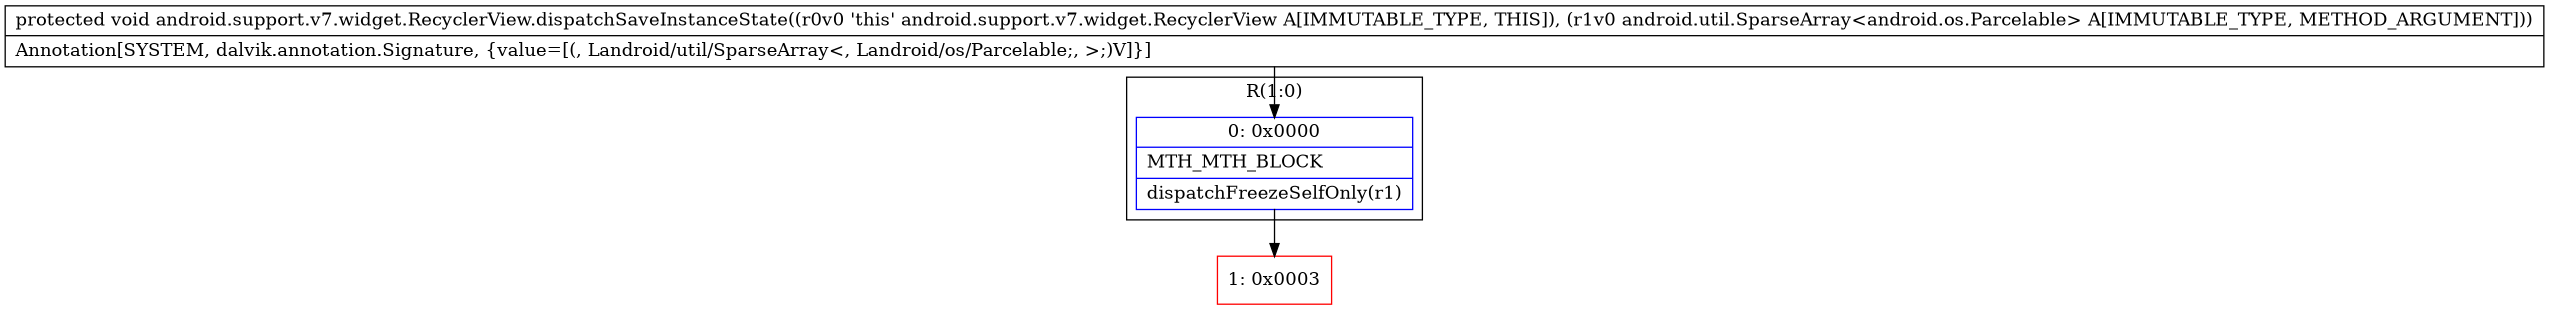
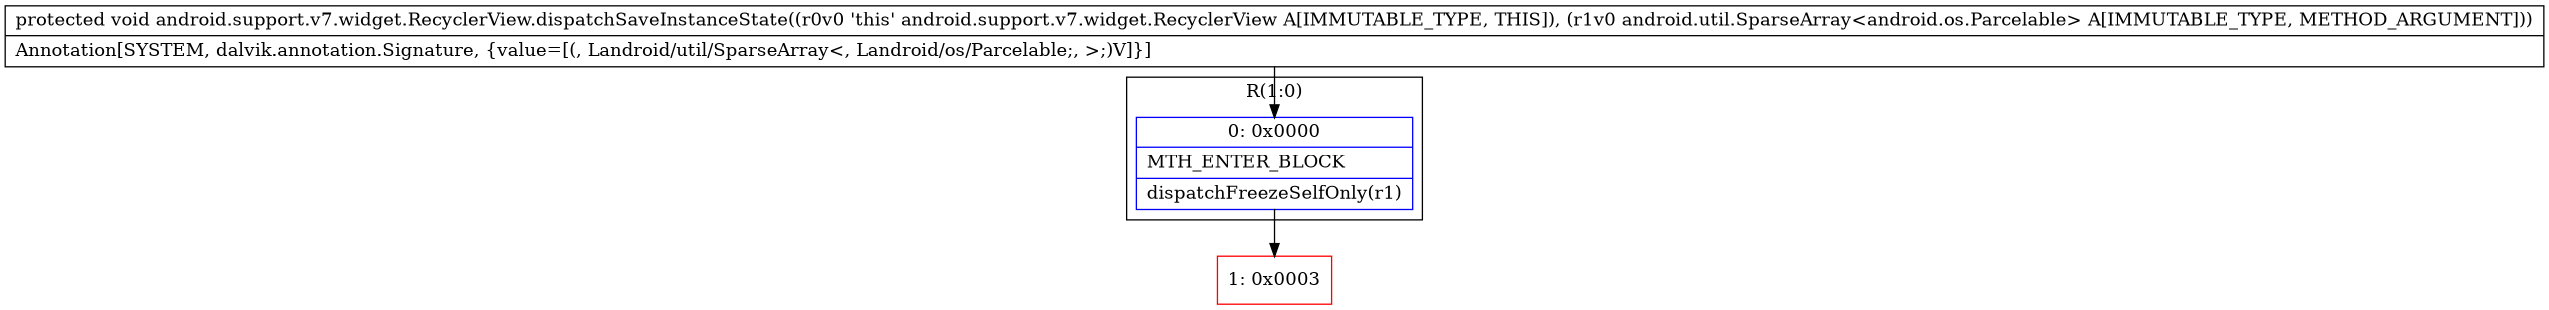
node "0: 0x0000": text "MTH_MTH_BLOCK" -> "MTH_ENTER_BLOCK"
